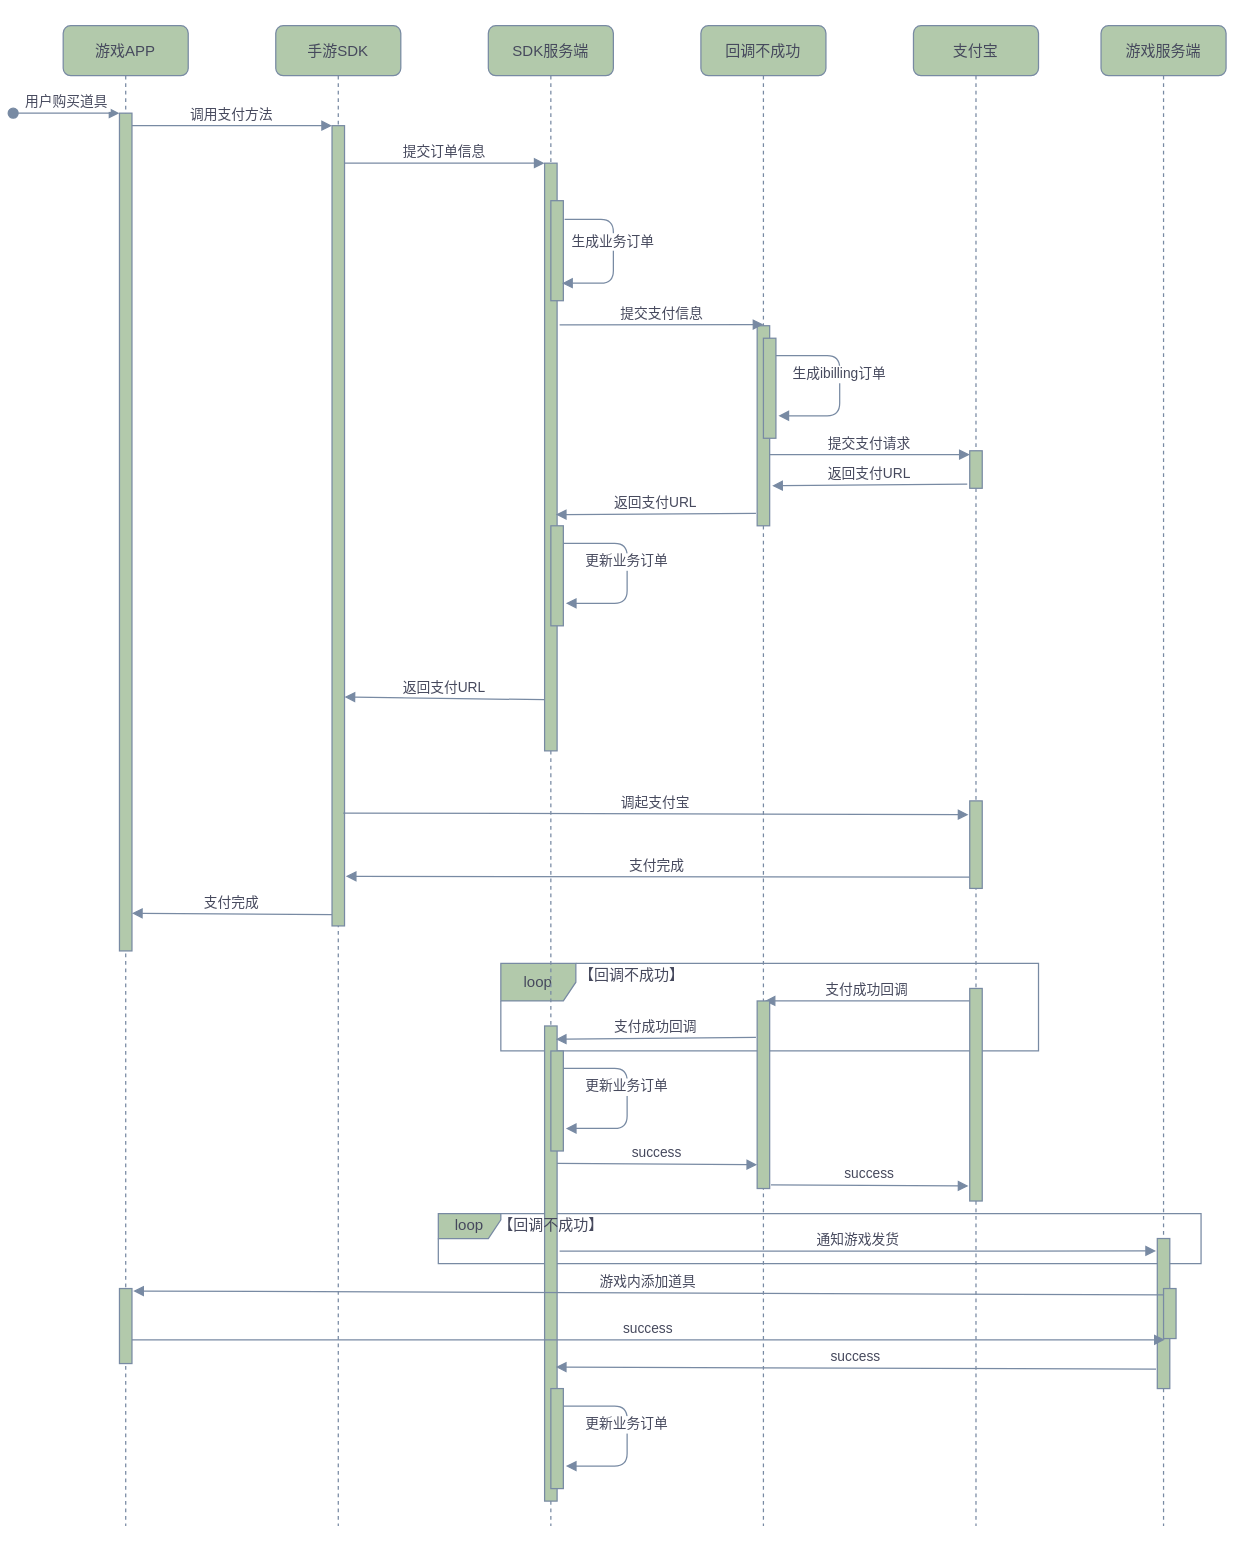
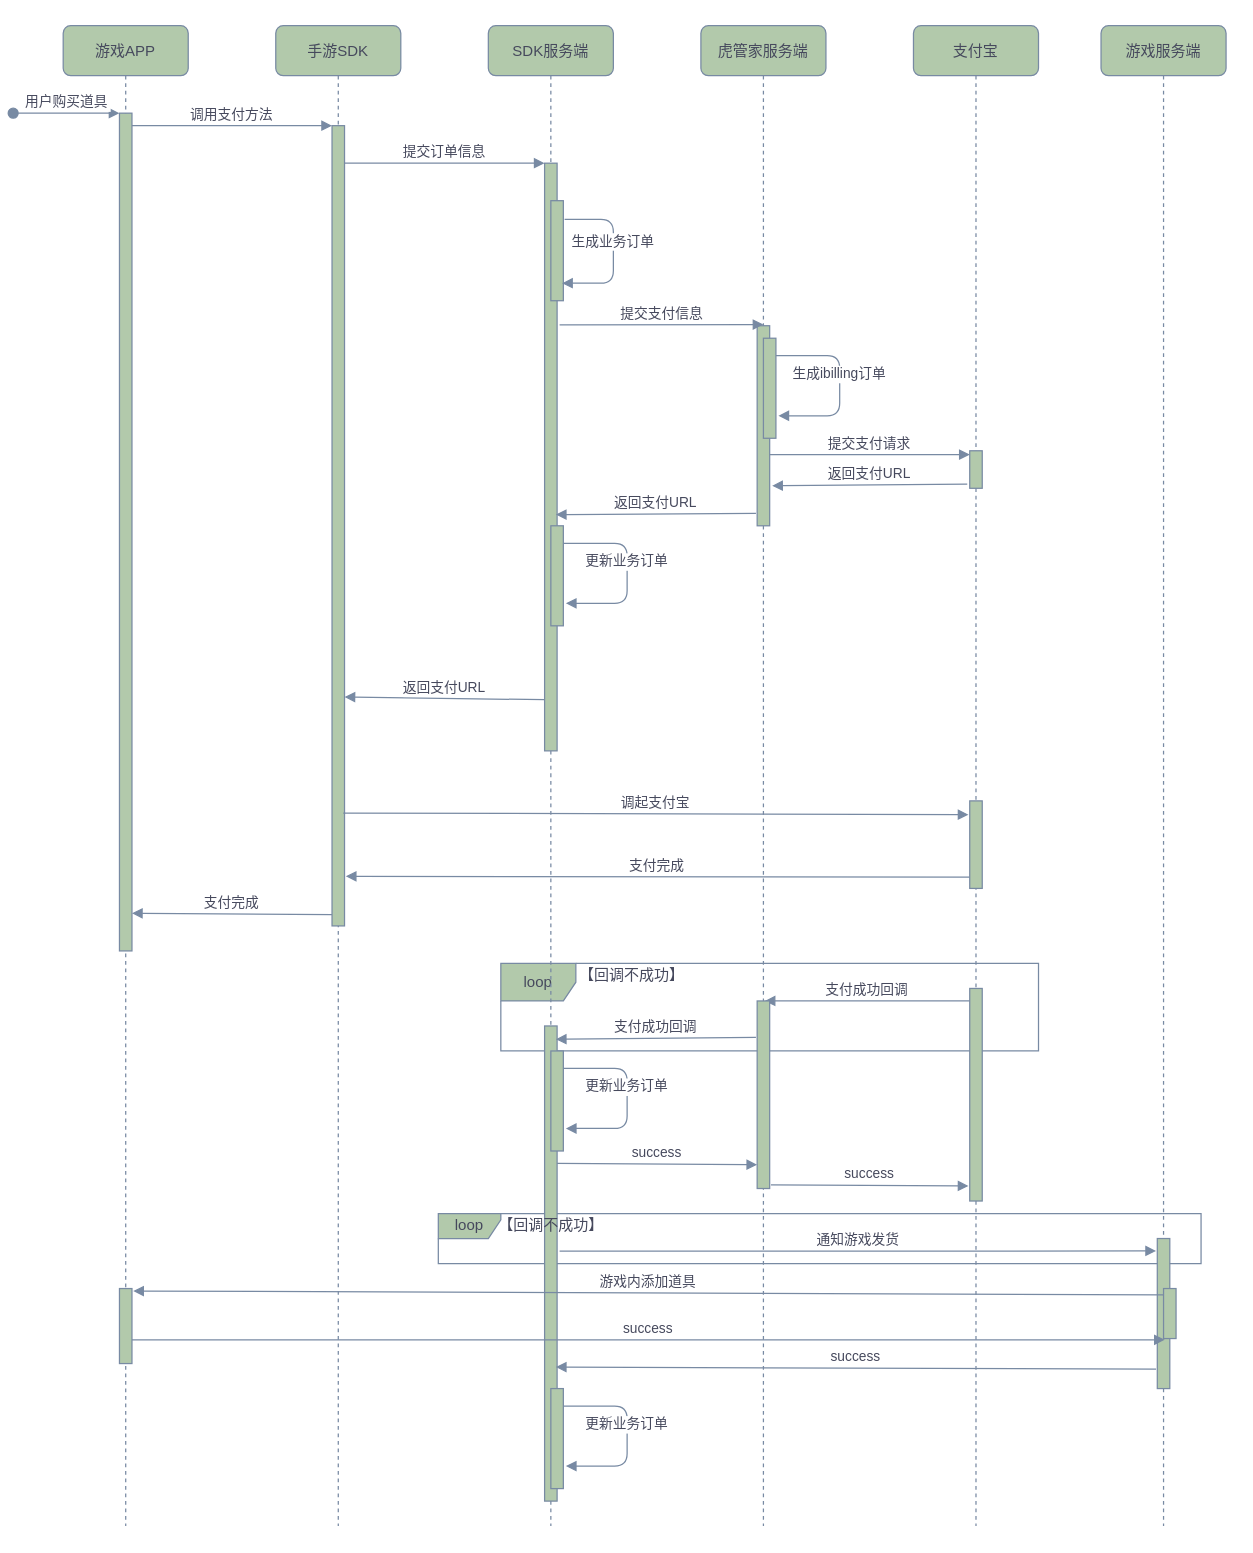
node "回调不成功": label "回调不成功" -> "虎管家服务端"
